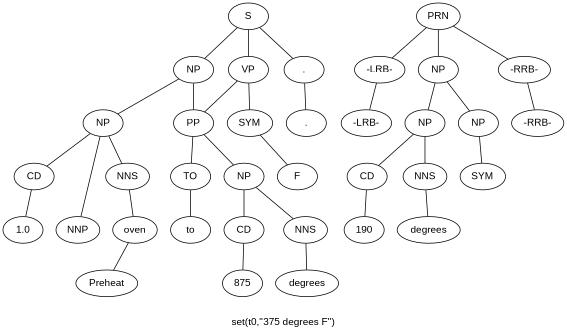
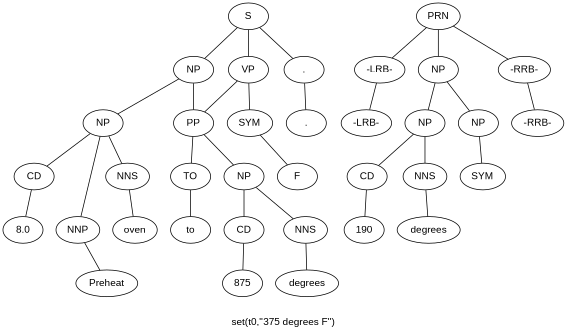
node "1.0": label "1.0" -> "8.0"
edge "oven" -- "Preheat": now "NNP" -- "Preheat"
